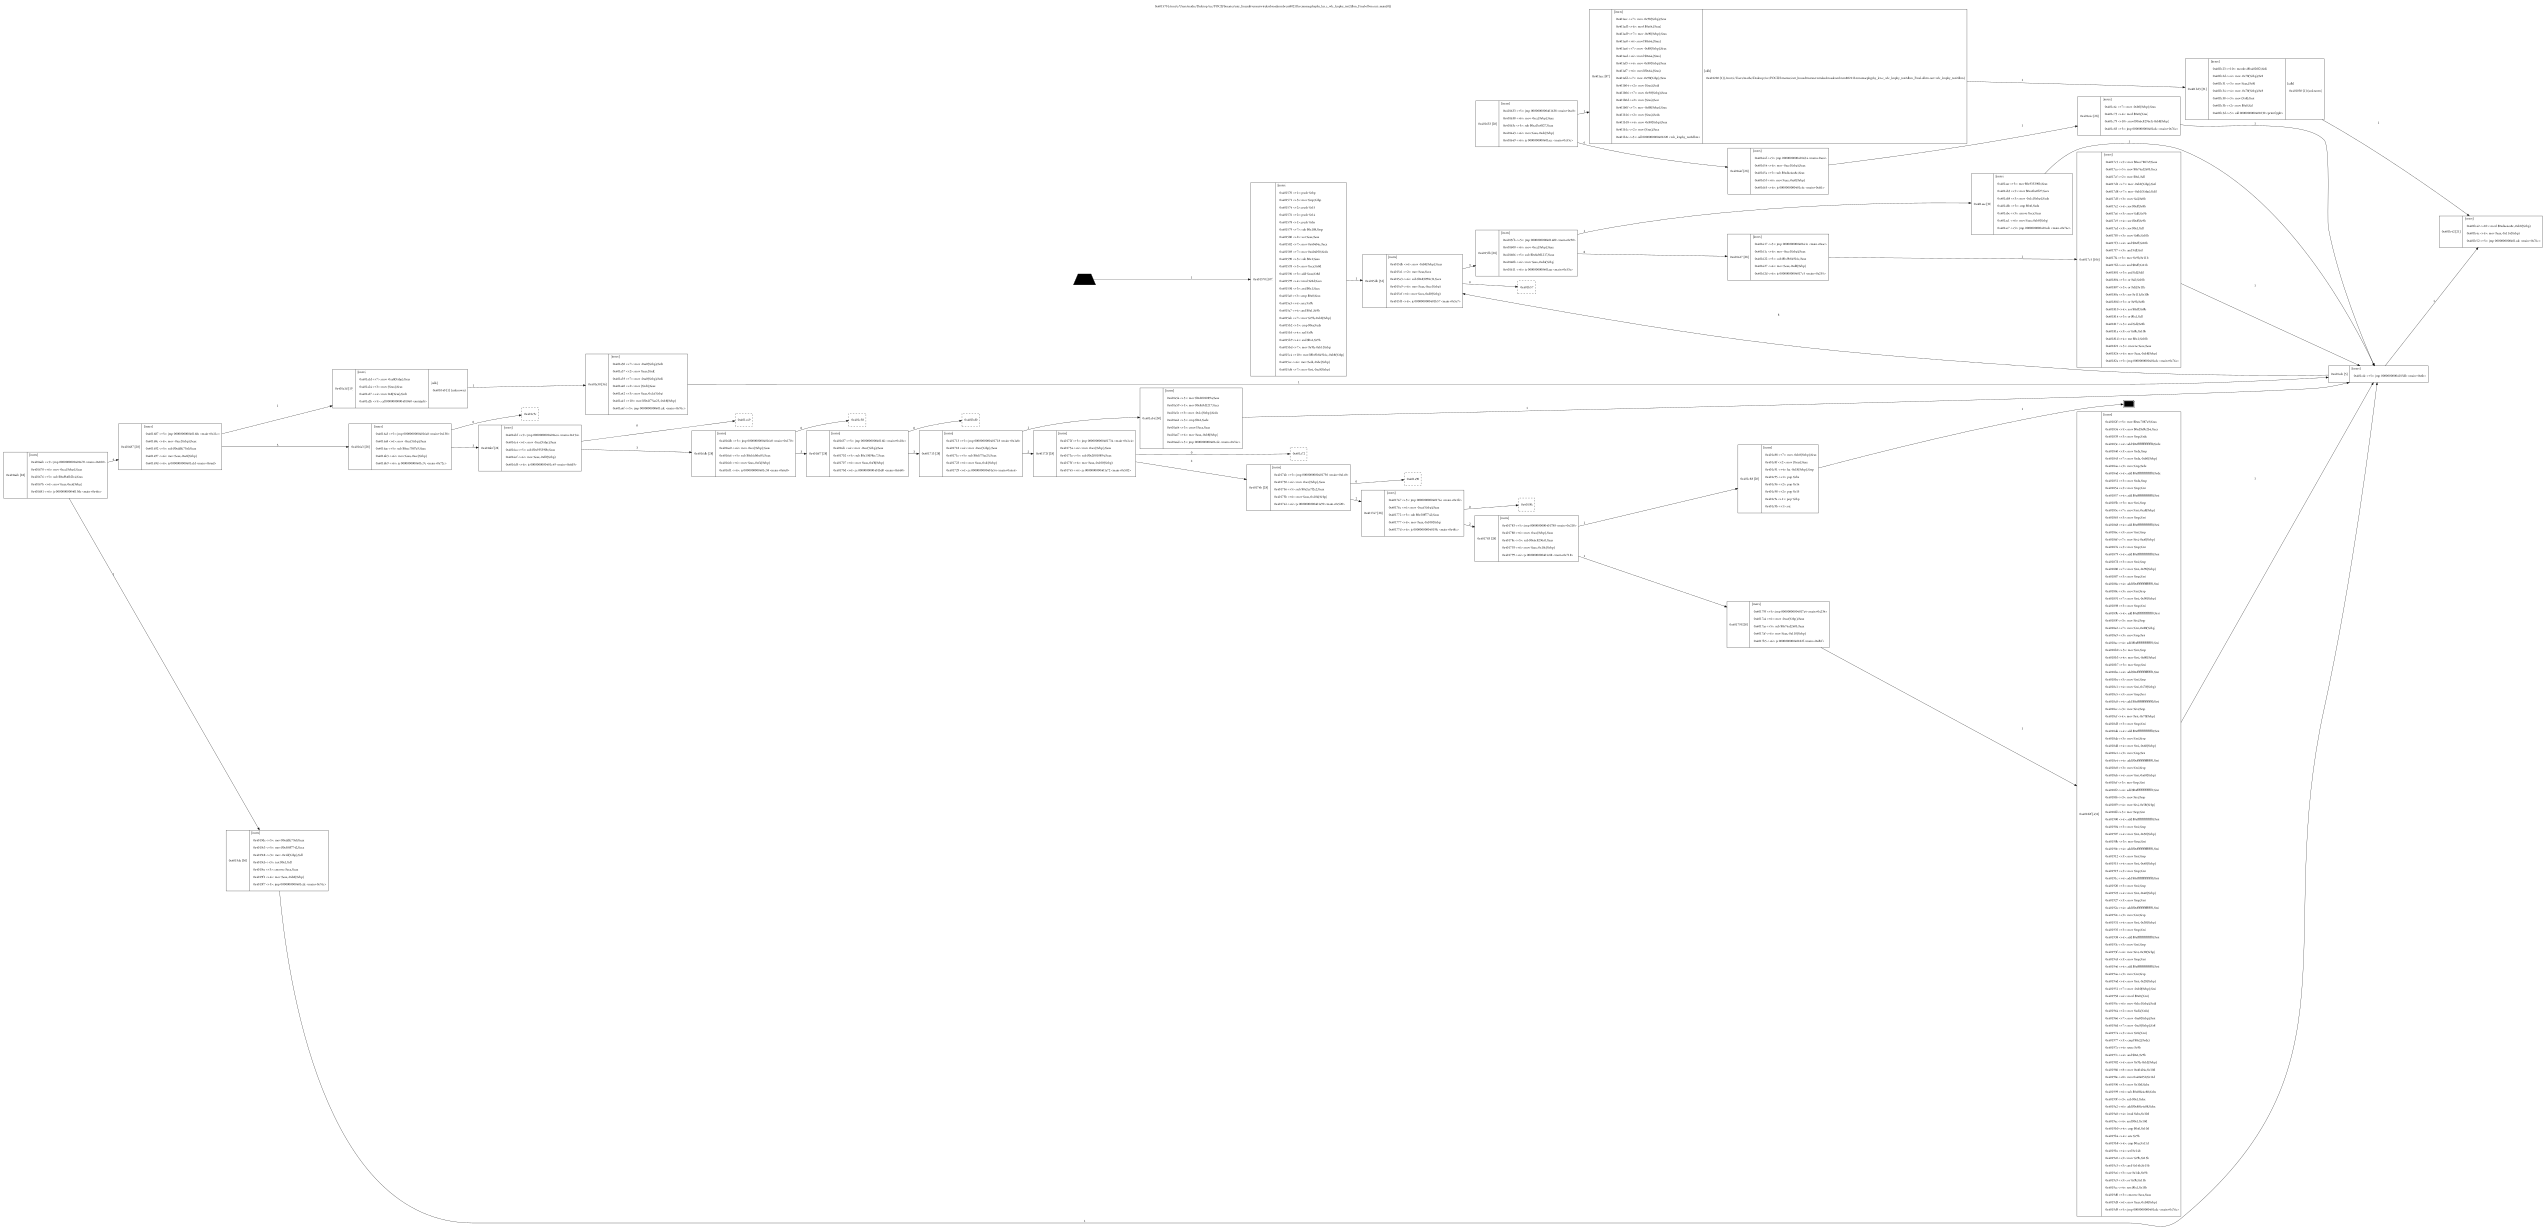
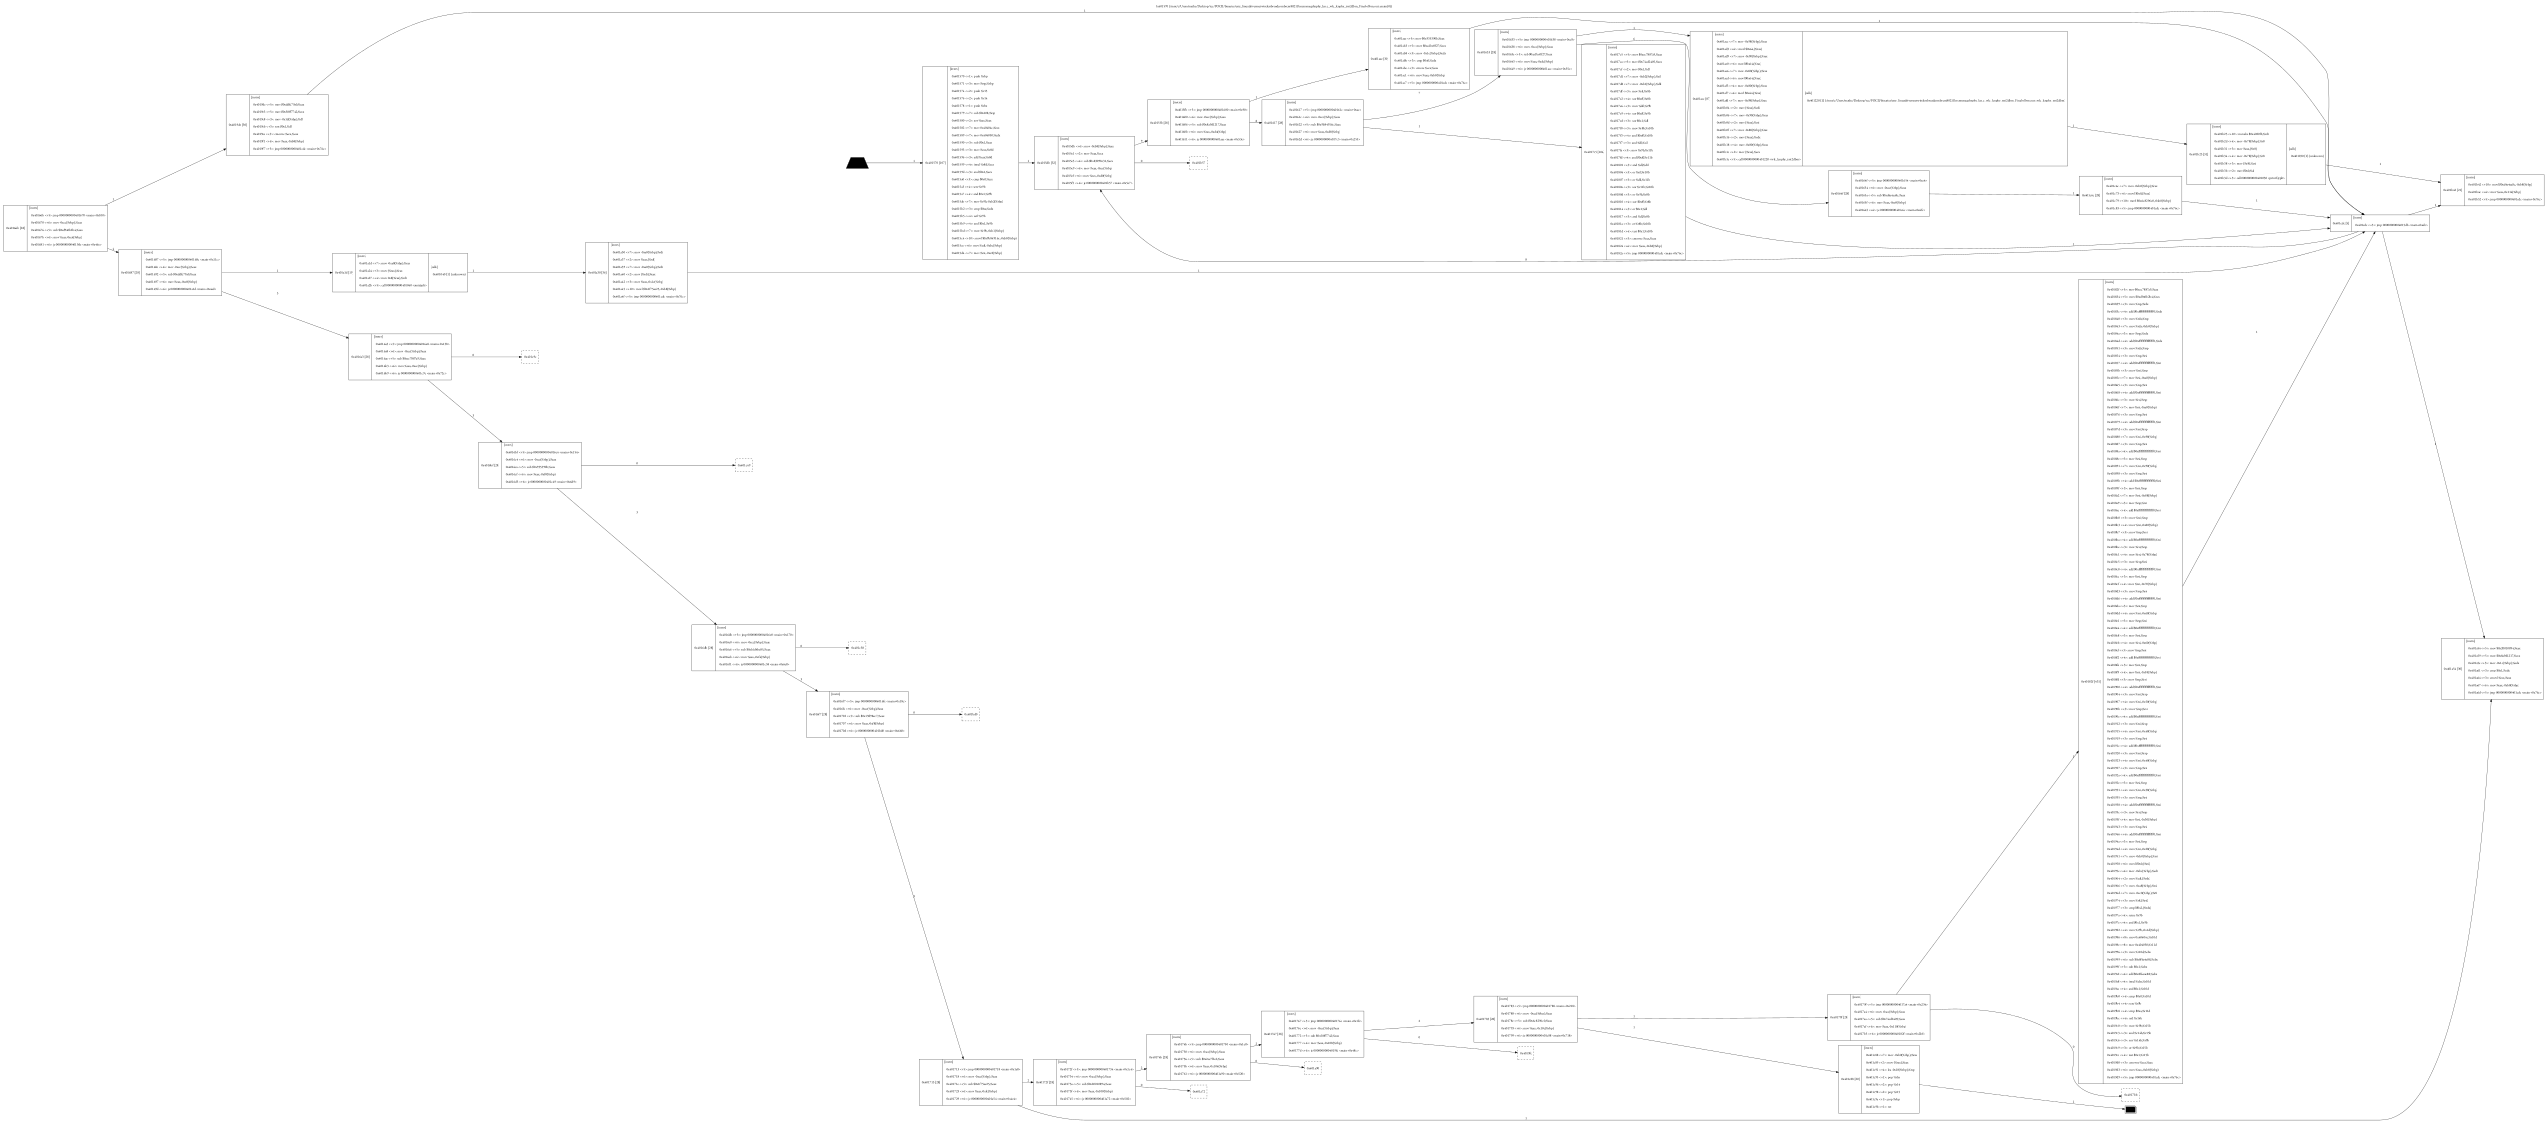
edge "0x401617 [28]" -> "0x401633 [28]": added, label "7"
edge "0x401a54 [30]" -> "0x401cdc [5]": reversed
node "0x4017bb": added
